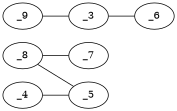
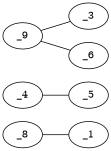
edge "_3" -- "_6": now "_9" -- "_6"
node "_7": label "_7" -> "_1"
edge "_8" -- "_5": removed
